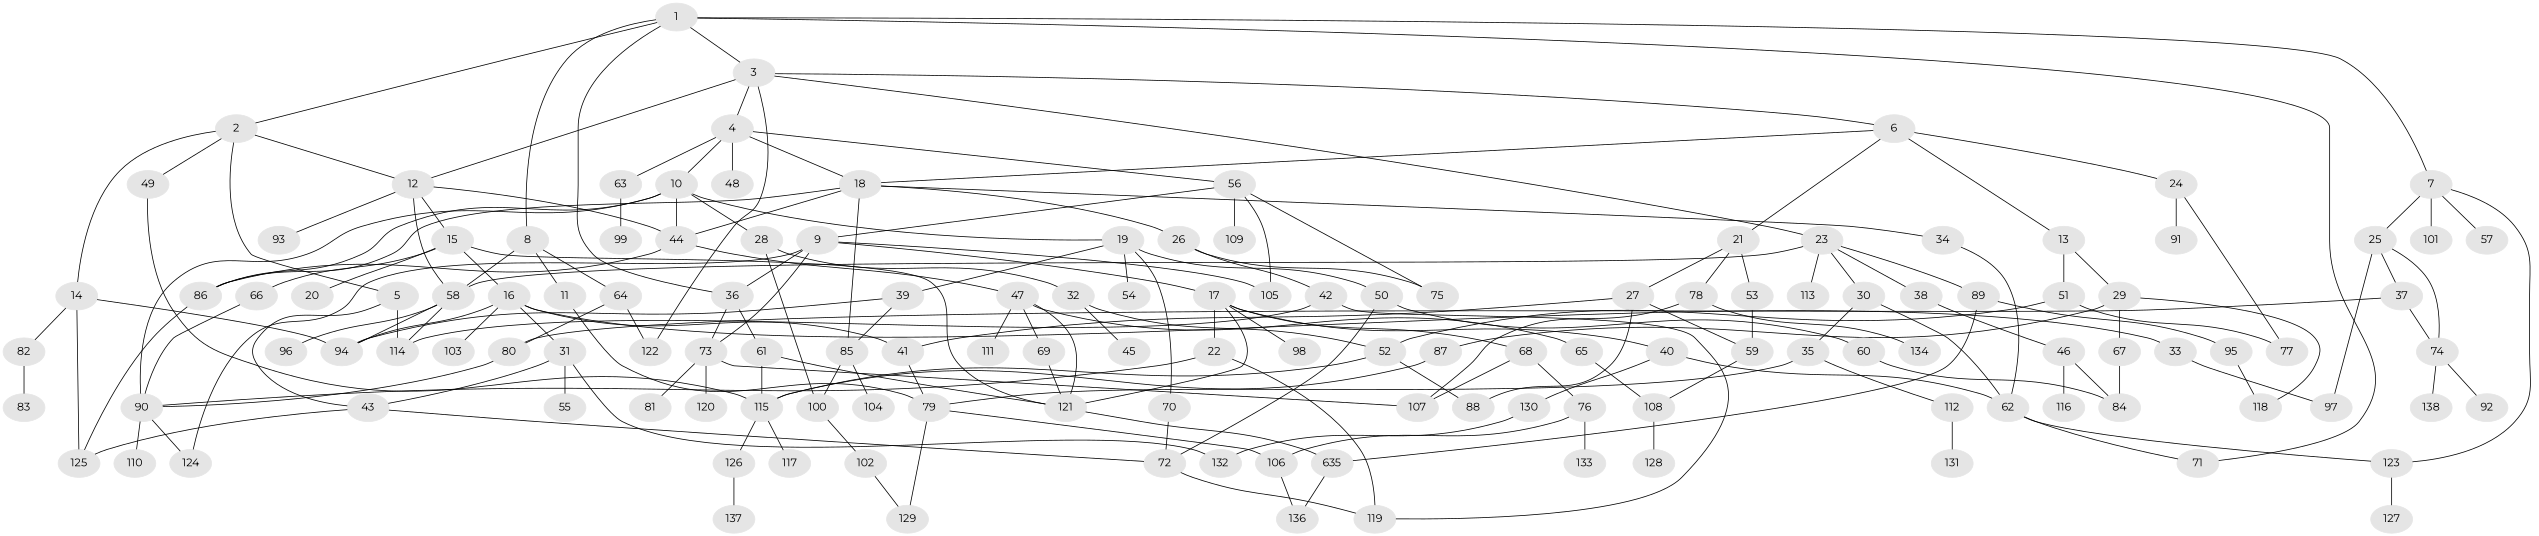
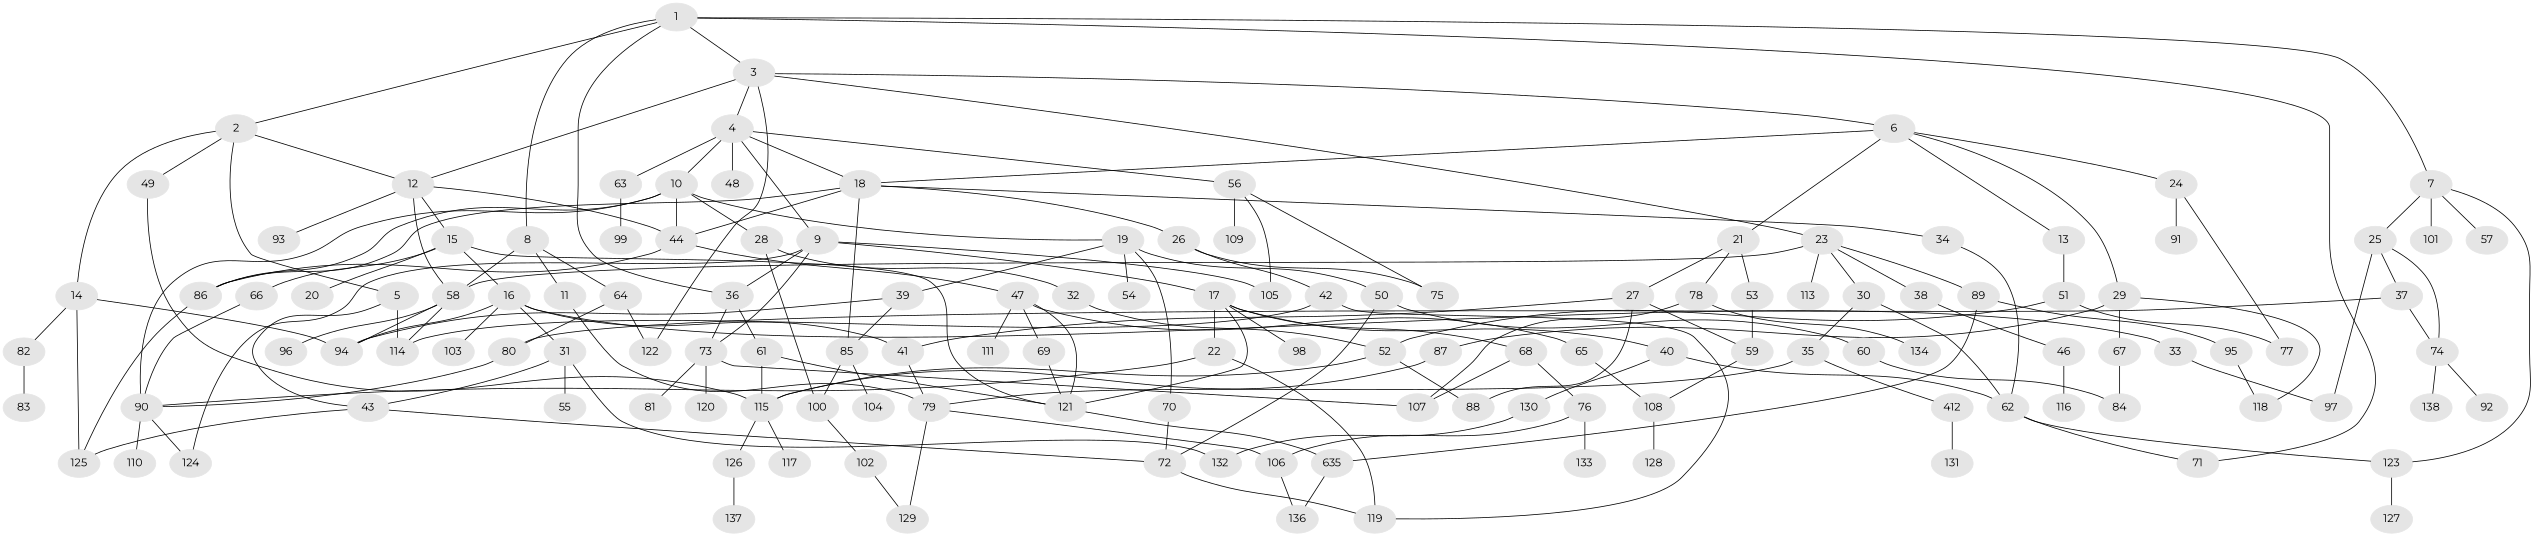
edge "56" -- "9": now "4" -- "9"
edge "13" -- "29": now "6" -- "29"
node "45": removed
edge "46" -- "84": removed
node "112": label "112" -> "412"
